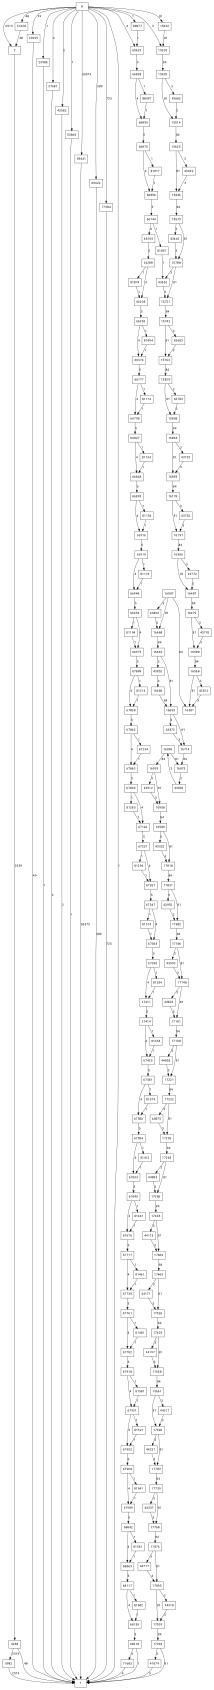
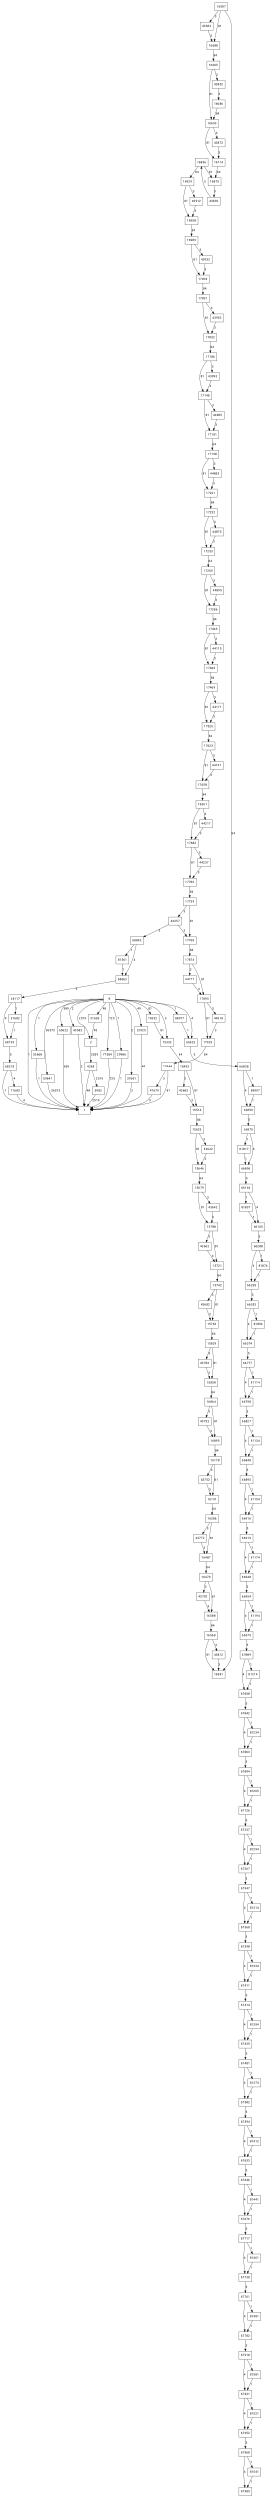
edge "81037" -> "43662": now "81037" -> "66165"
edge "67989" -> "68042": now "44257" -> "68042"
